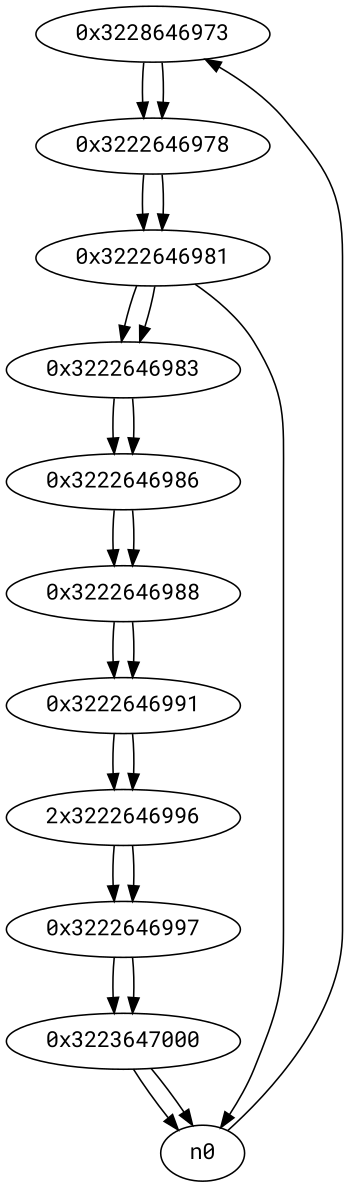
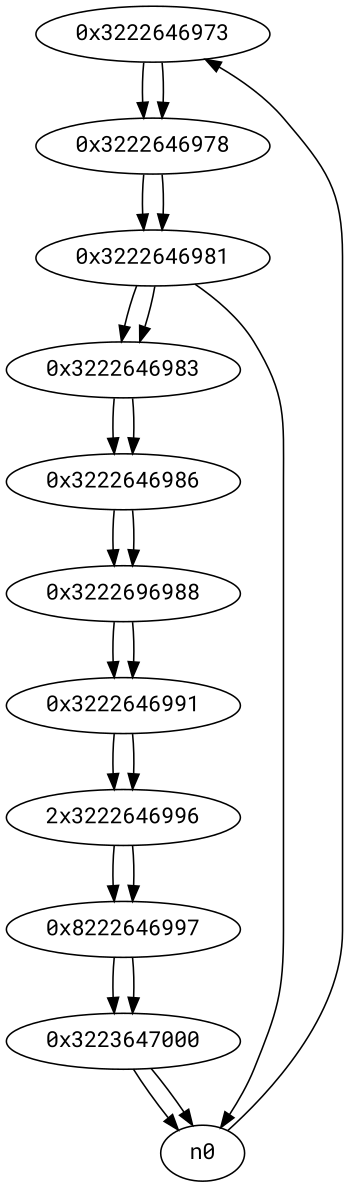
node "0x3228646973": label "0x3228646973" -> "0x3222646973"
node "0x3222646988": label "0x3222646988" -> "0x3222696988"
node "0x3222646997": label "0x3222646997" -> "0x8222646997"
